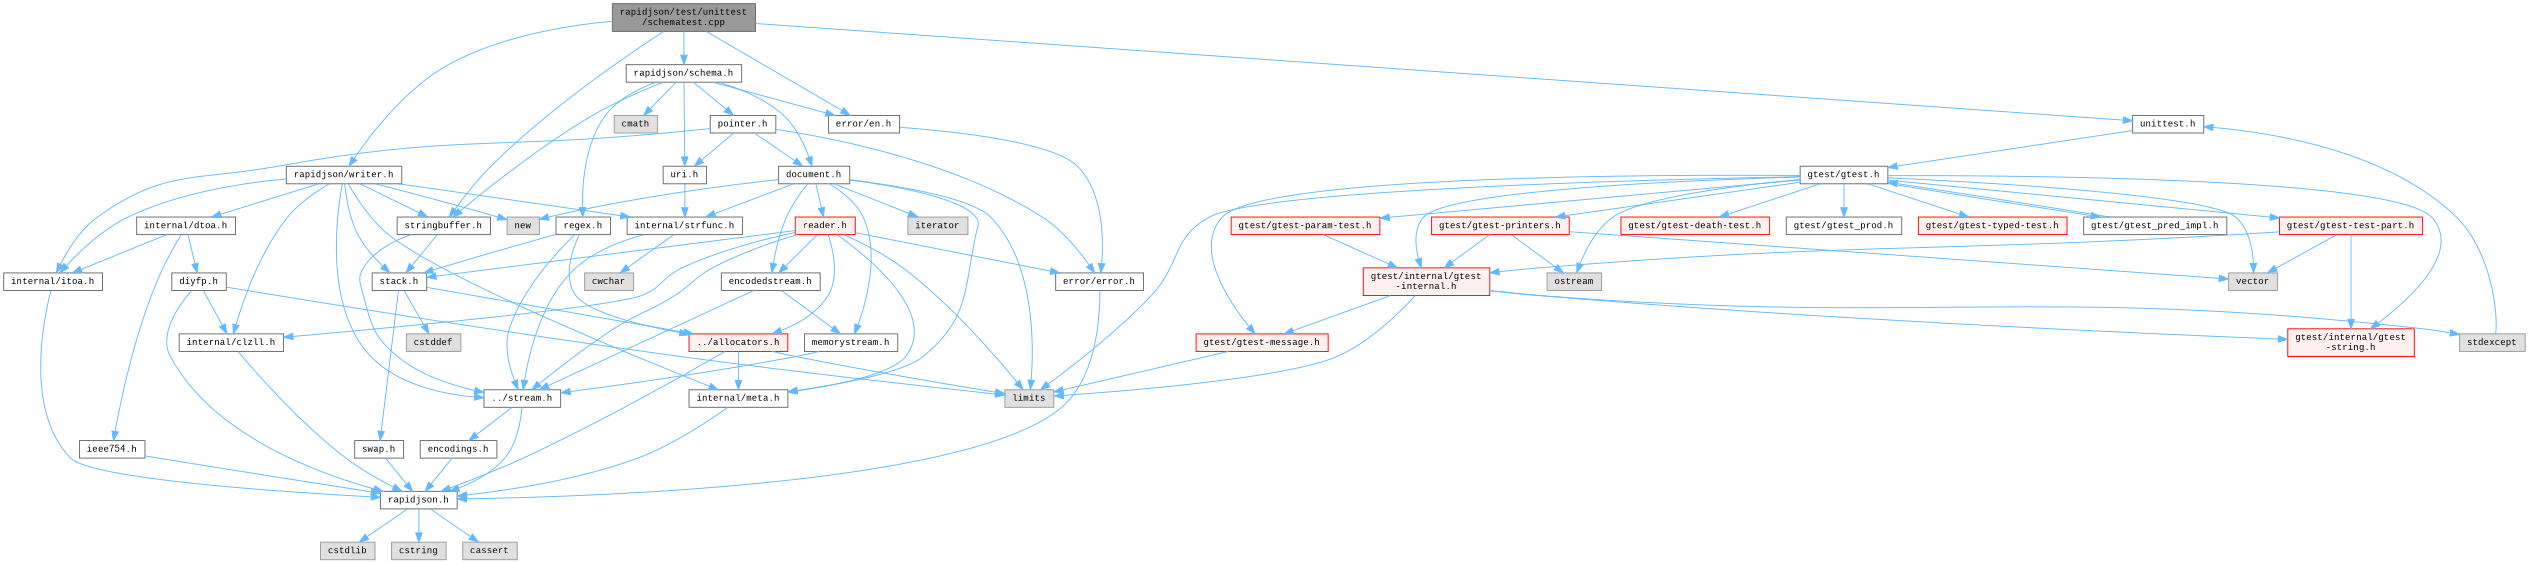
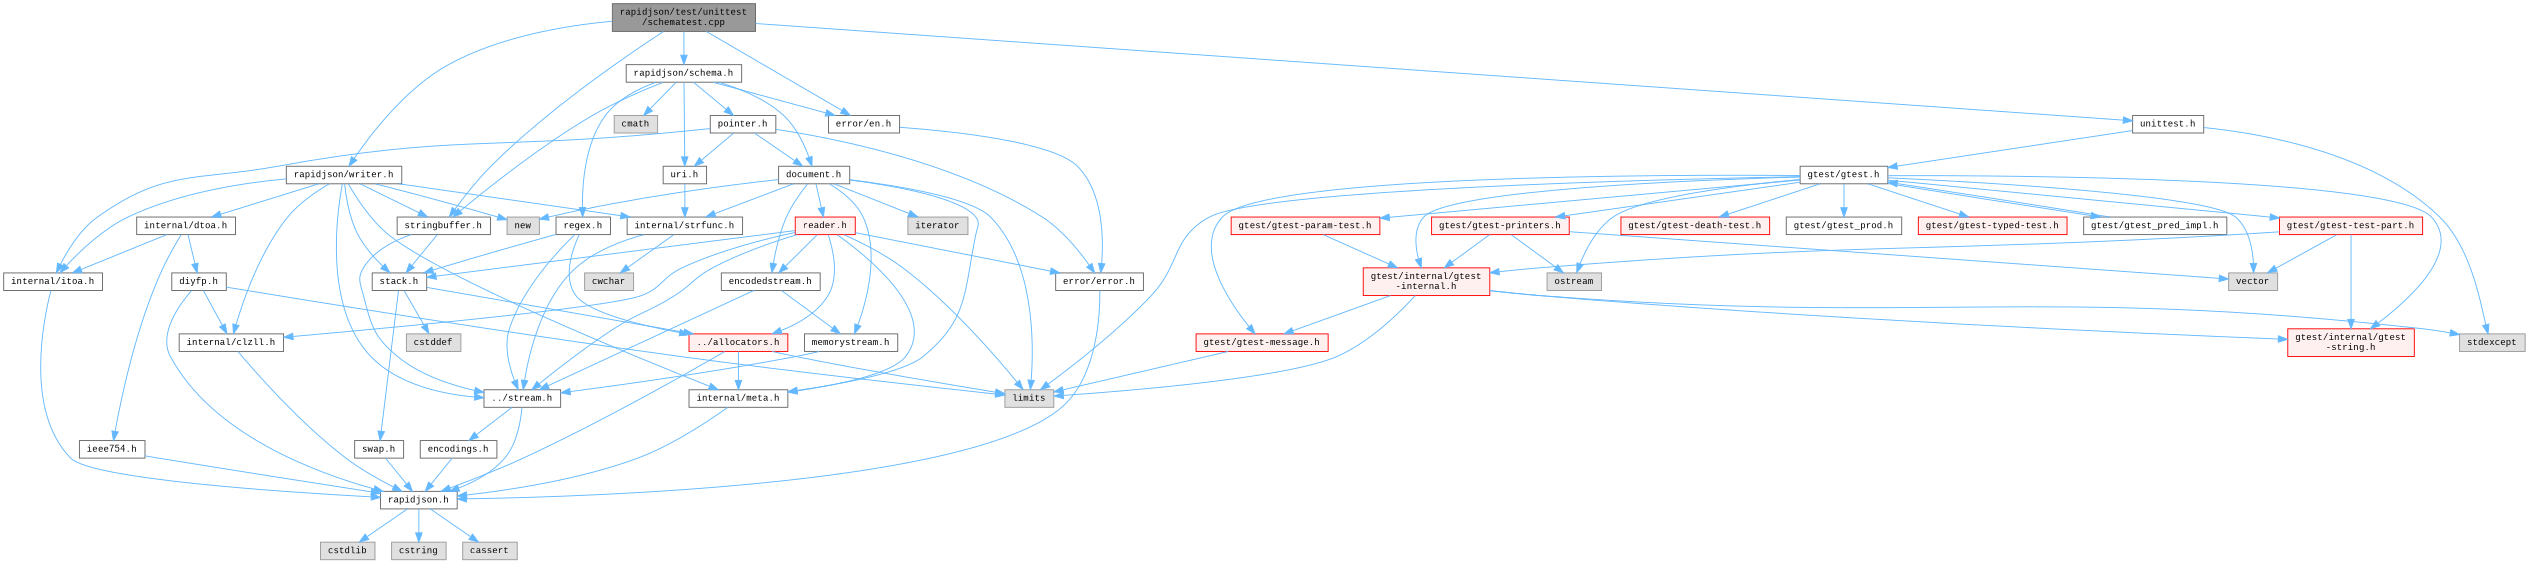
edge "stdexcept" -> "unittest.h": reversed
